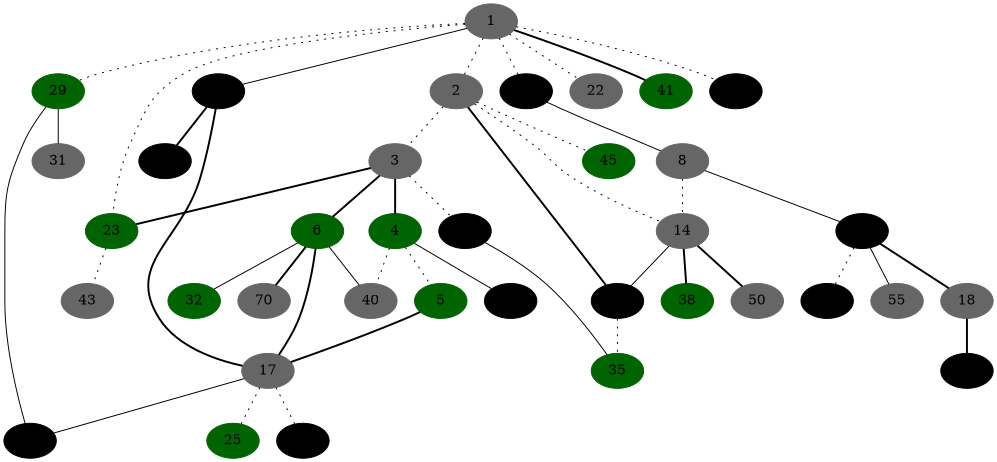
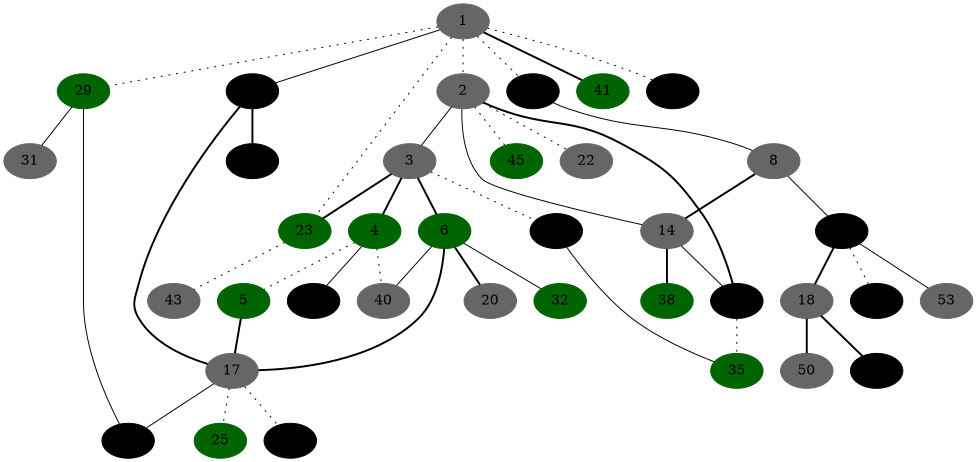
edge "1" -- "22": now "2" -- "22"
edge "2" -- "3": style dotted -> solid
edge "2" -- "14": style dotted -> solid
edge "8" -- "14": style dotted -> bold
edge "14" -- "50": now "18" -- "50"
node "70": label "70" -> "20"
node "55": label "55" -> "53"
